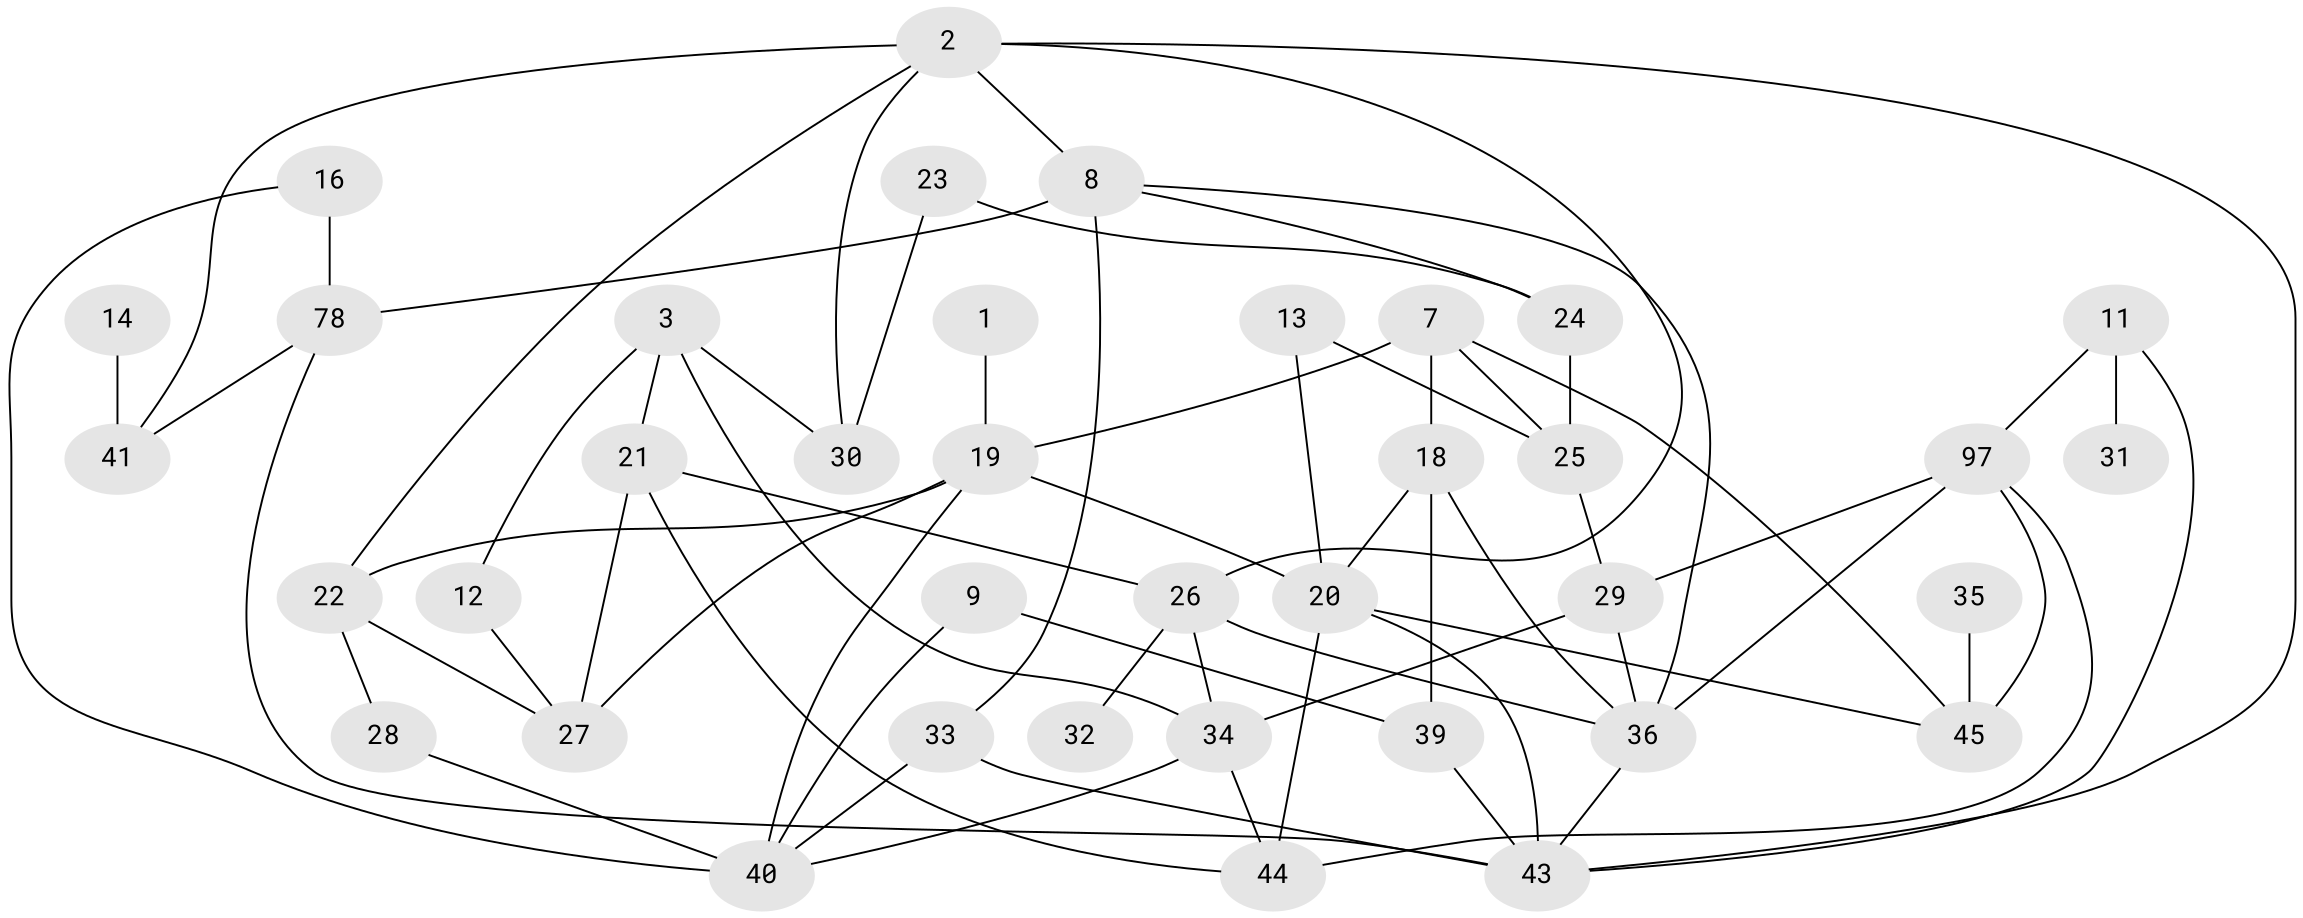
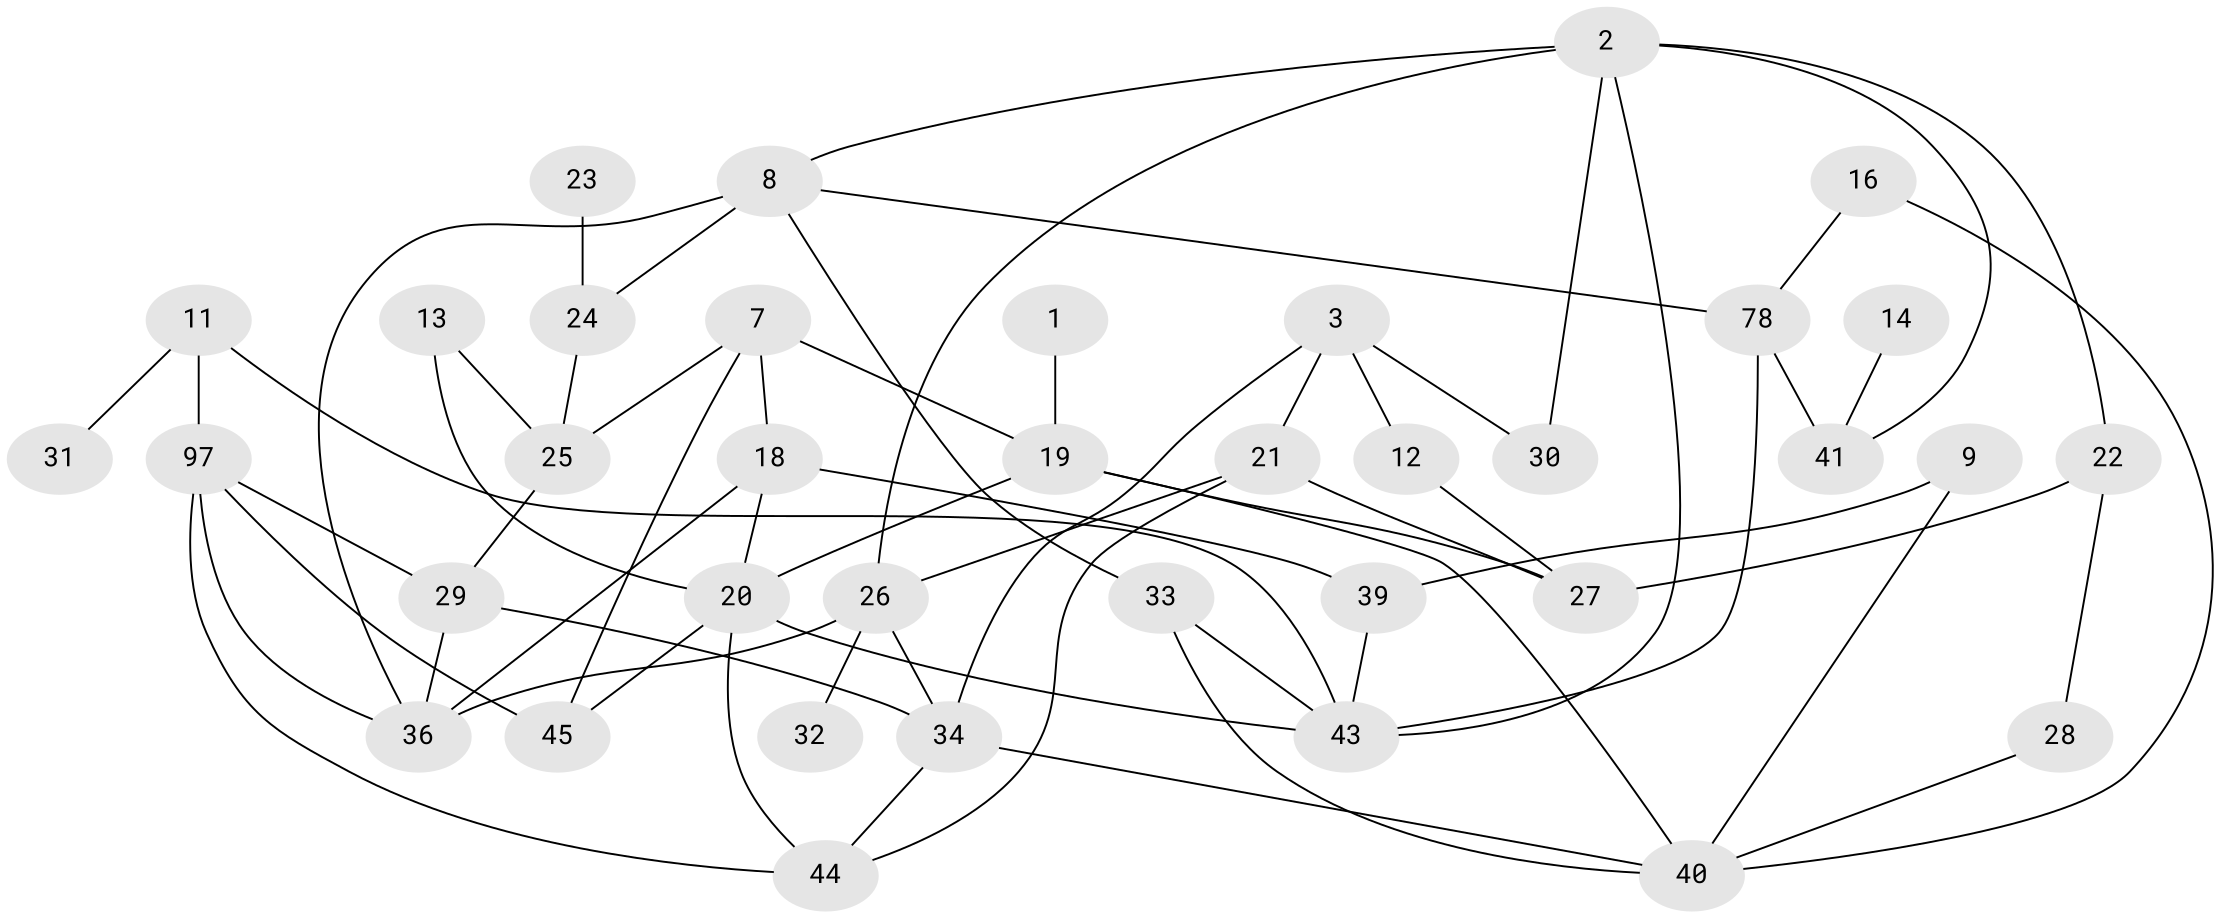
edge "23" -- "30": removed
edge "19" -- "22": removed
node "35": removed
edge "36" -- "43": removed
